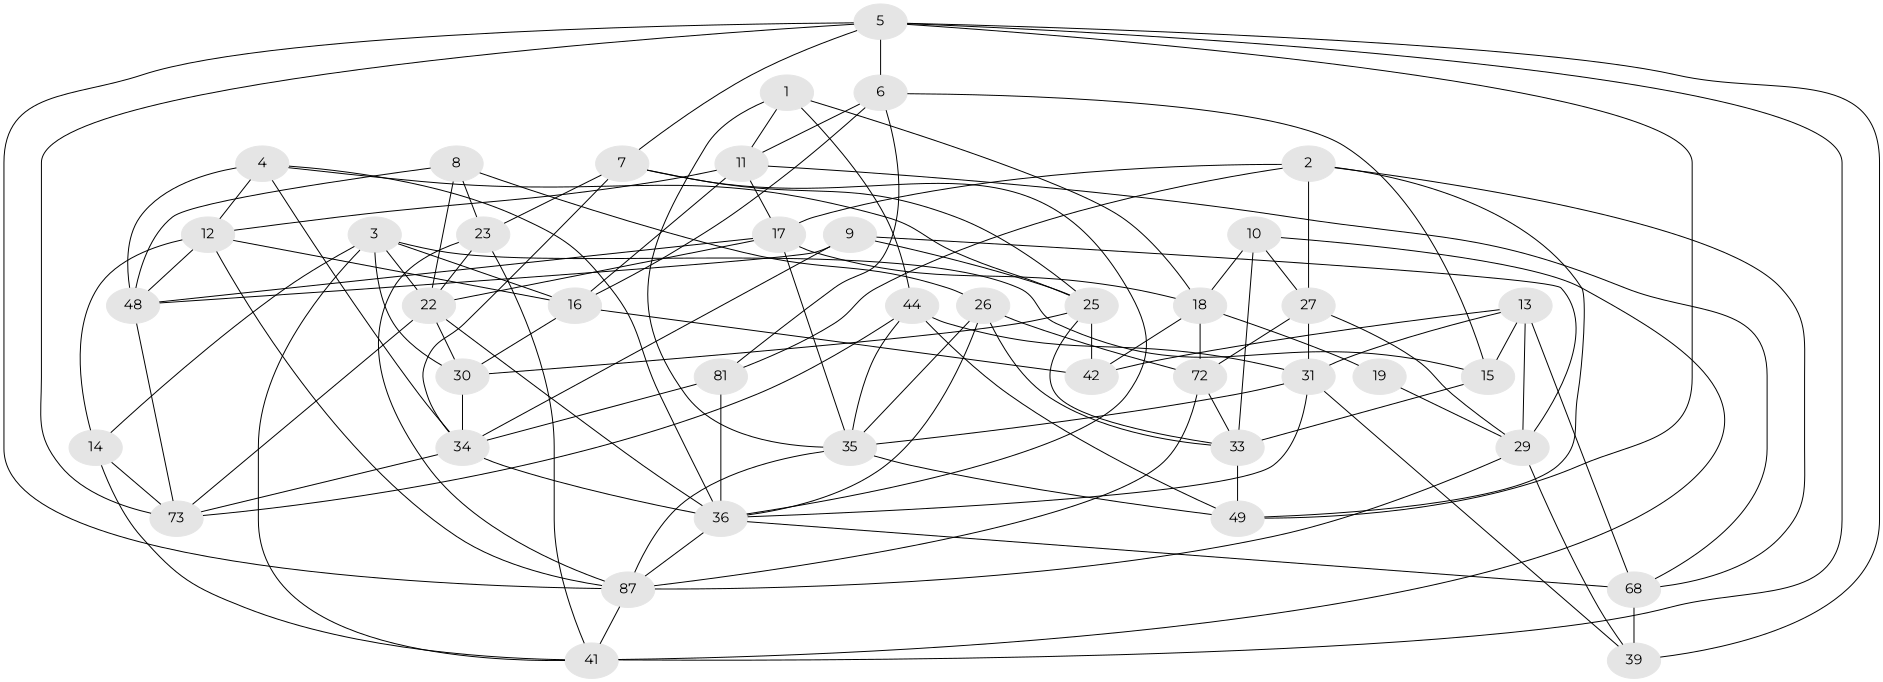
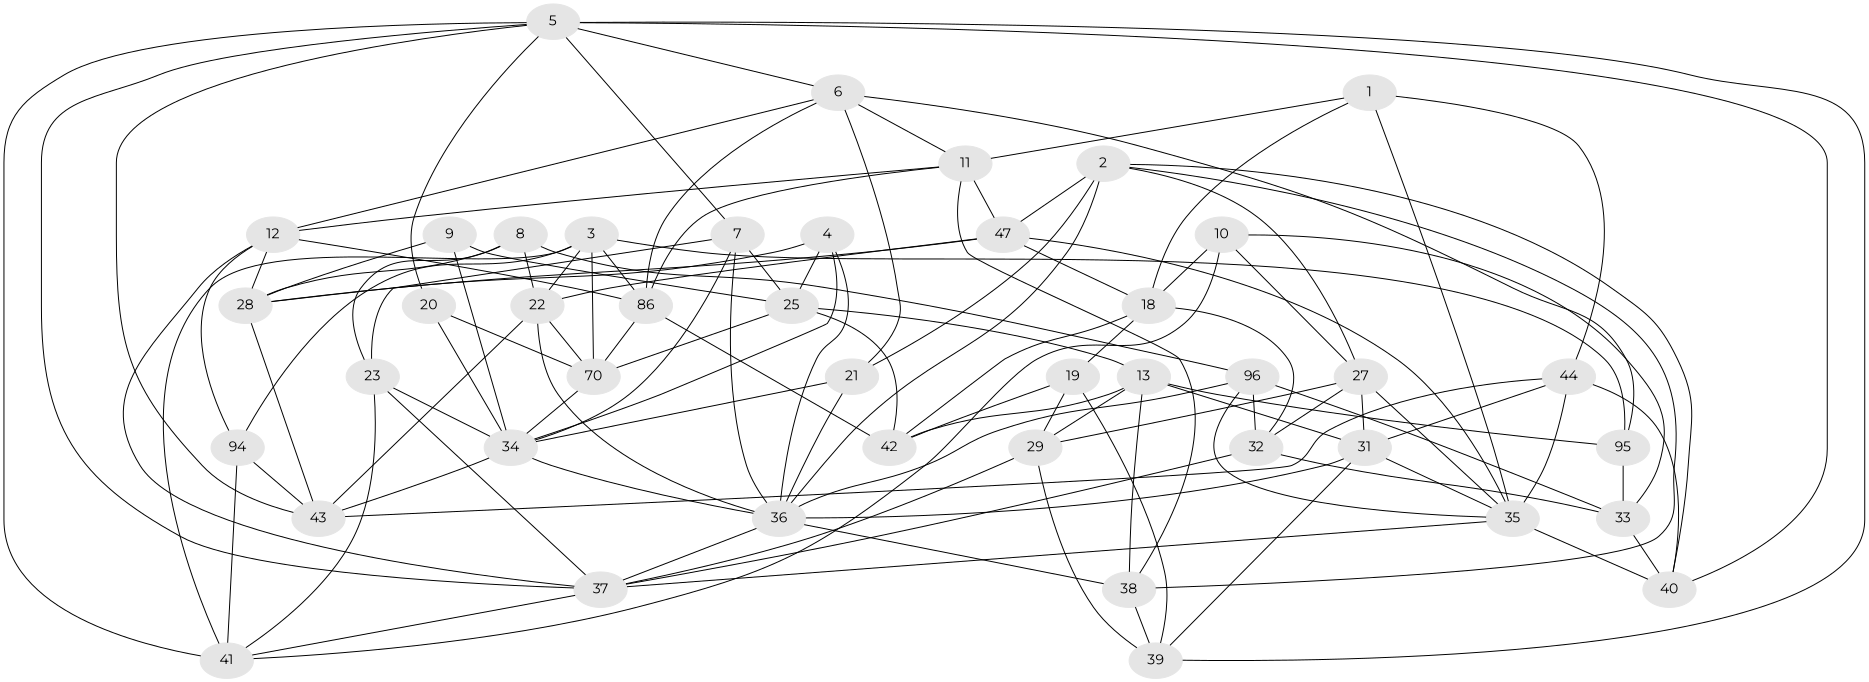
edge "4" -- "12": now "6" -- "12"
node "17": label "17" -> "47"
edge "9" -- "29": removed
edge "23" -- "22": now "23" -- "34"
node "48": label "48" -> "28"
node "20": added
node "16": label "16" -> "86"
node "26": label "26" -> "96"
edge "2" -- "36": added
node "30": label "30" -> "70"
node "81": label "81" -> "21"
node "72": label "72" -> "32"
node "15": label "15" -> "95"
edge "25" -- "33": now "25" -- "13"
edge "19" -- "42": added
node "14": label "14" -> "94"
edge "27" -- "35": added
edge "19" -- "39": added
node "73": label "73" -> "43"
node "49": label "49" -> "40"
node "87": label "87" -> "37"
node "68": label "68" -> "38"
